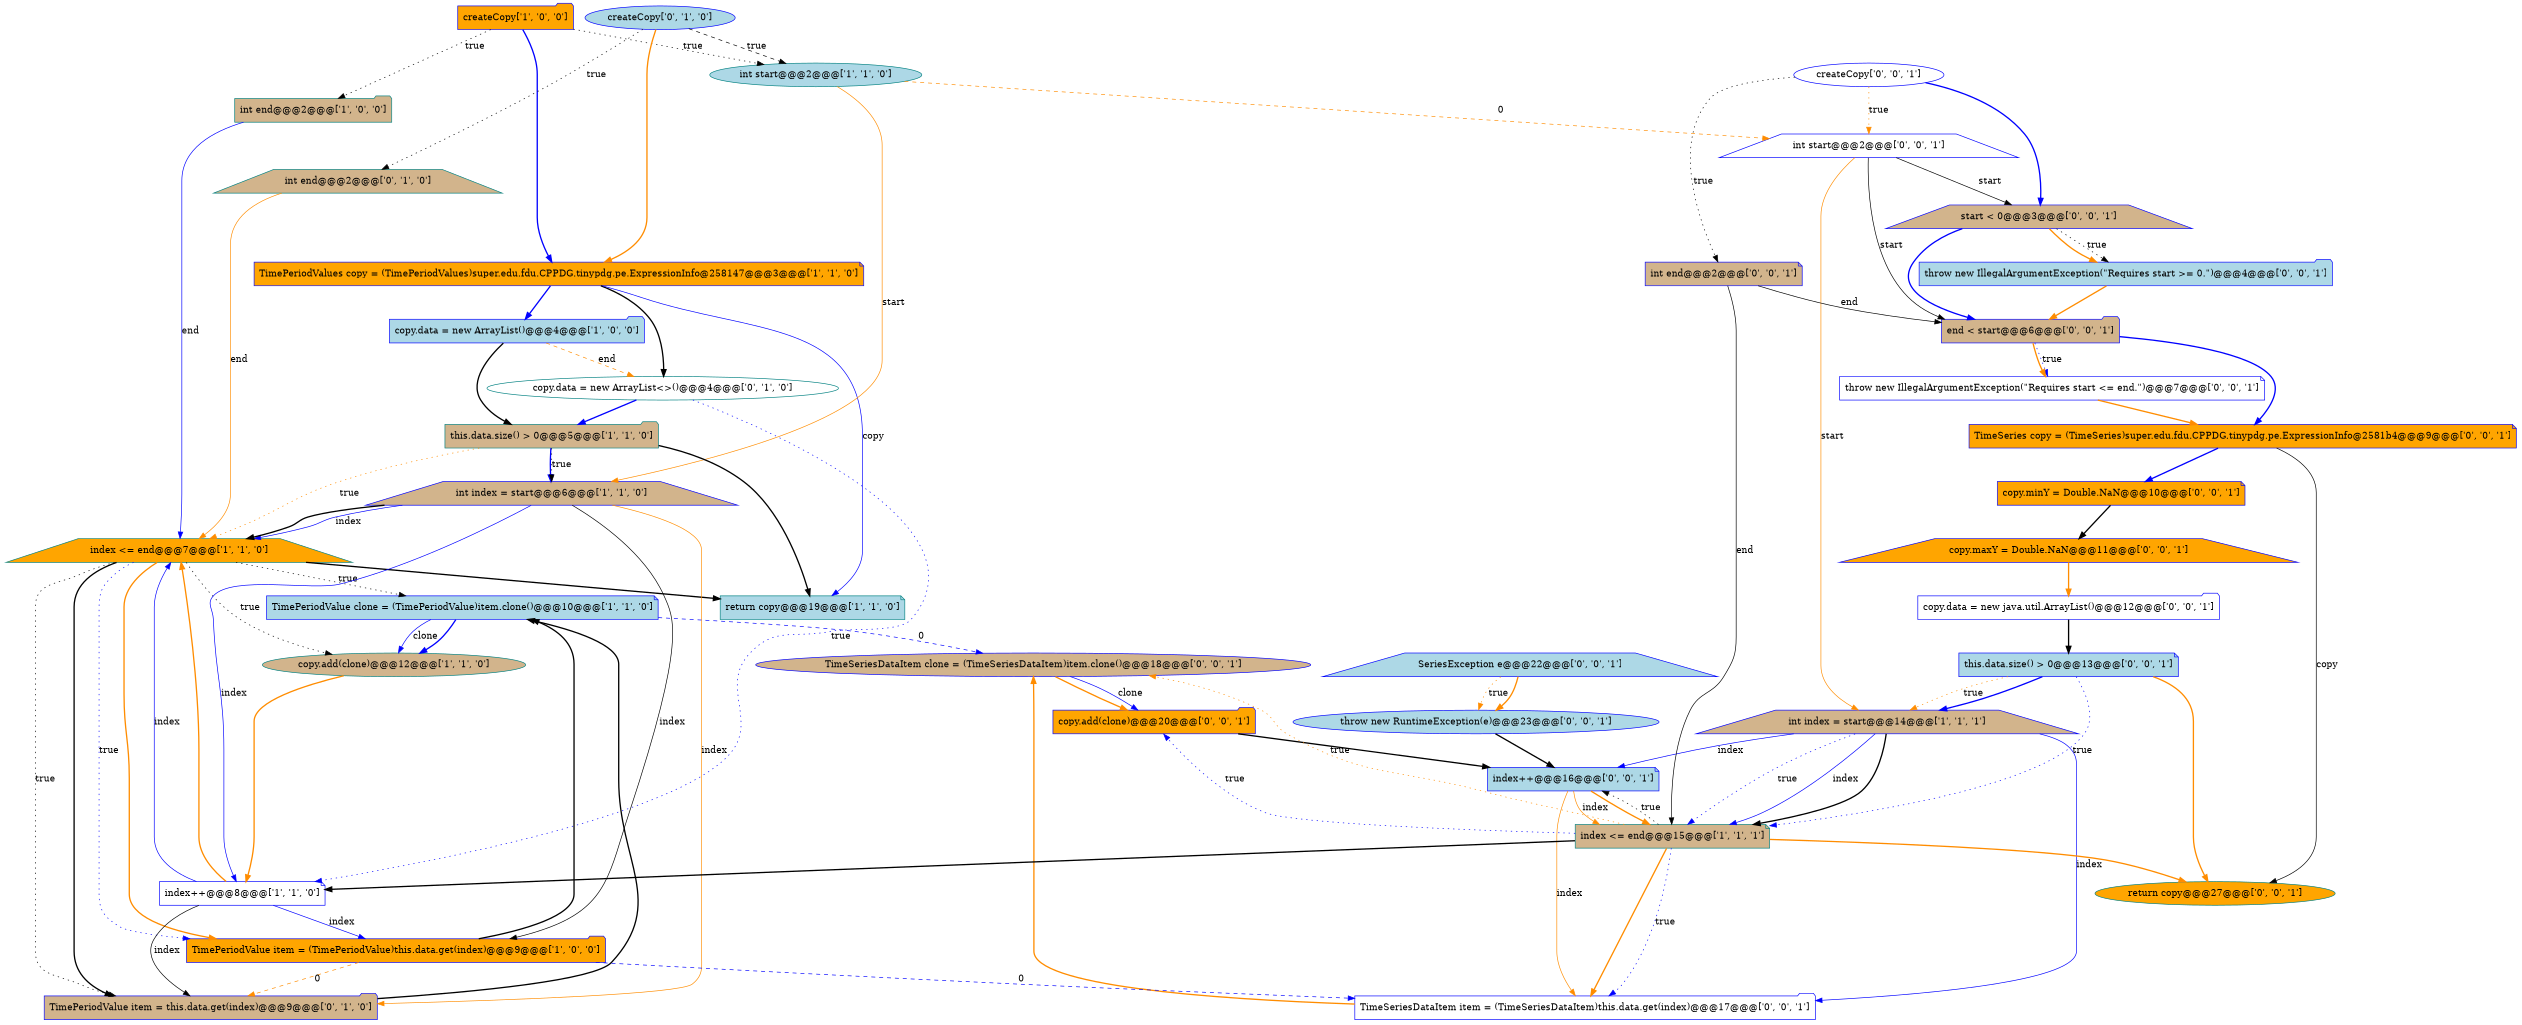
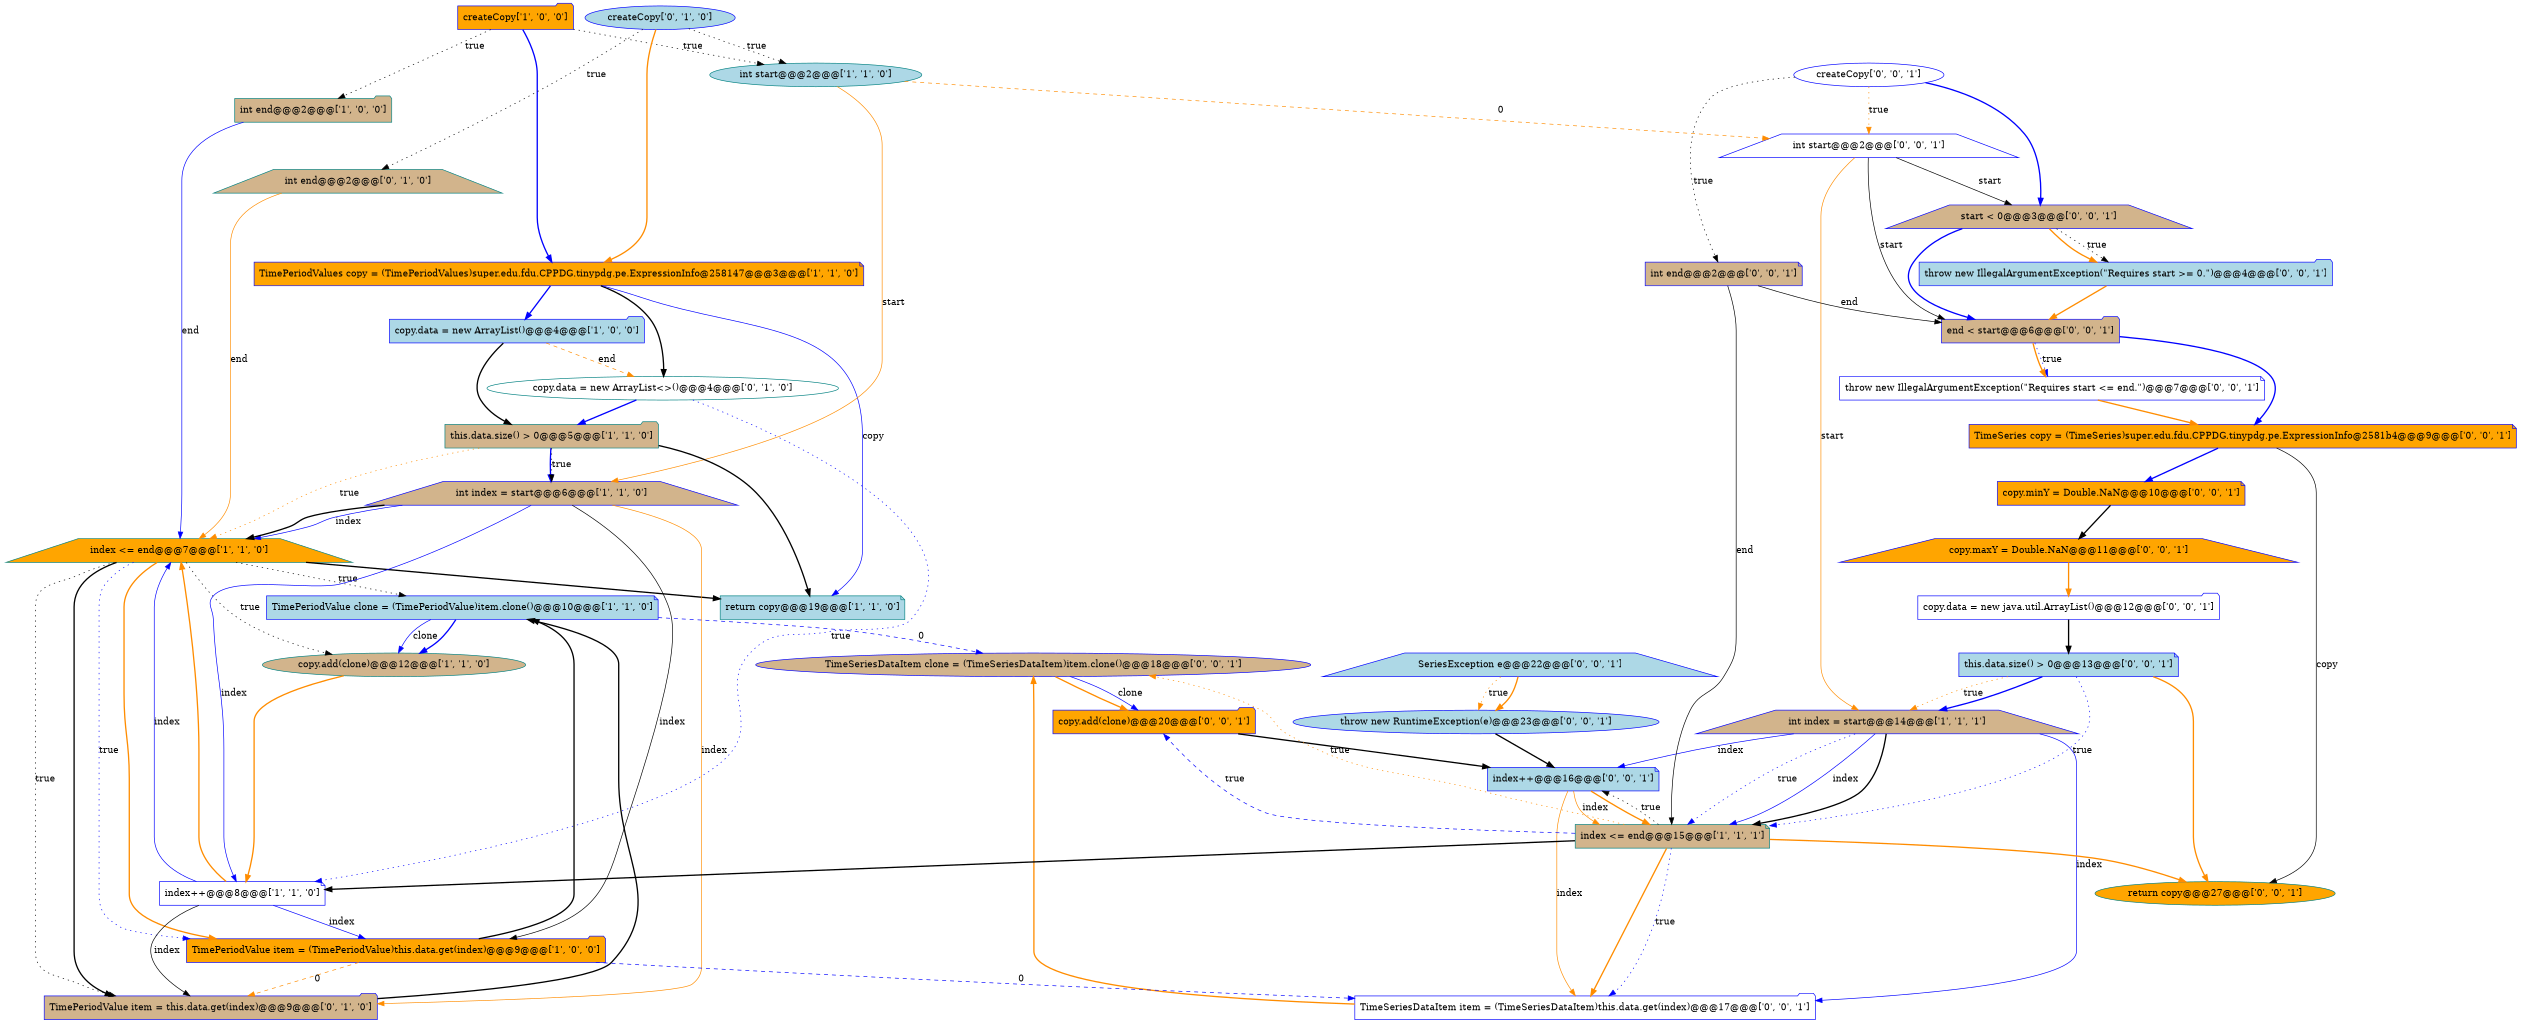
edge "createCopy['0', '1', '0']" -> "int start@@@2@@@['1', '1', '0']": style dashed -> dotted
edge "index <= end@@@15@@@['1', '1', '1']" -> "copy.add(clone)@@@20@@@['0', '0', '1']": style dotted -> dashed
